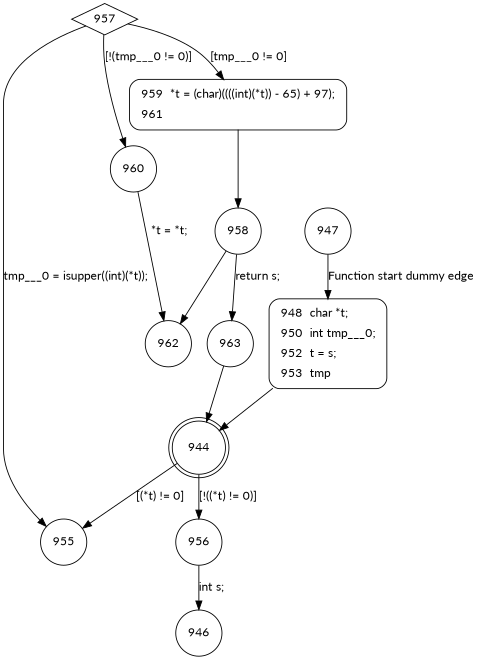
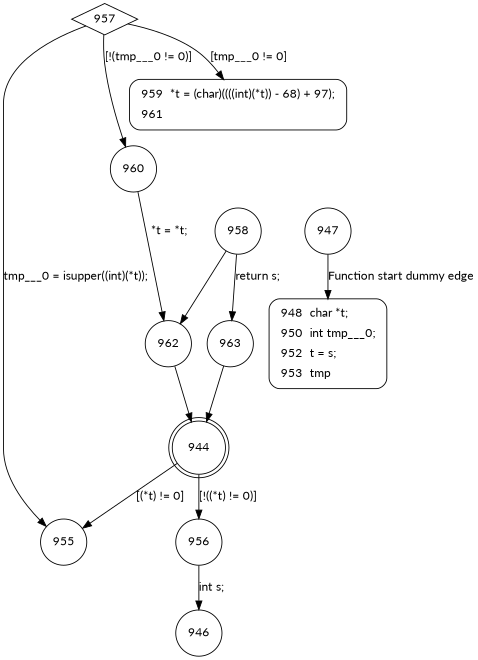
node "959": text "*t = (char)((((int)(*t)) - 65) + 97);" -> "*t = (char)((((int)(*t)) - 68) + 97);"
edge "959" -> "958": removed
edge "948" -> "944": now "962" -> "944"
